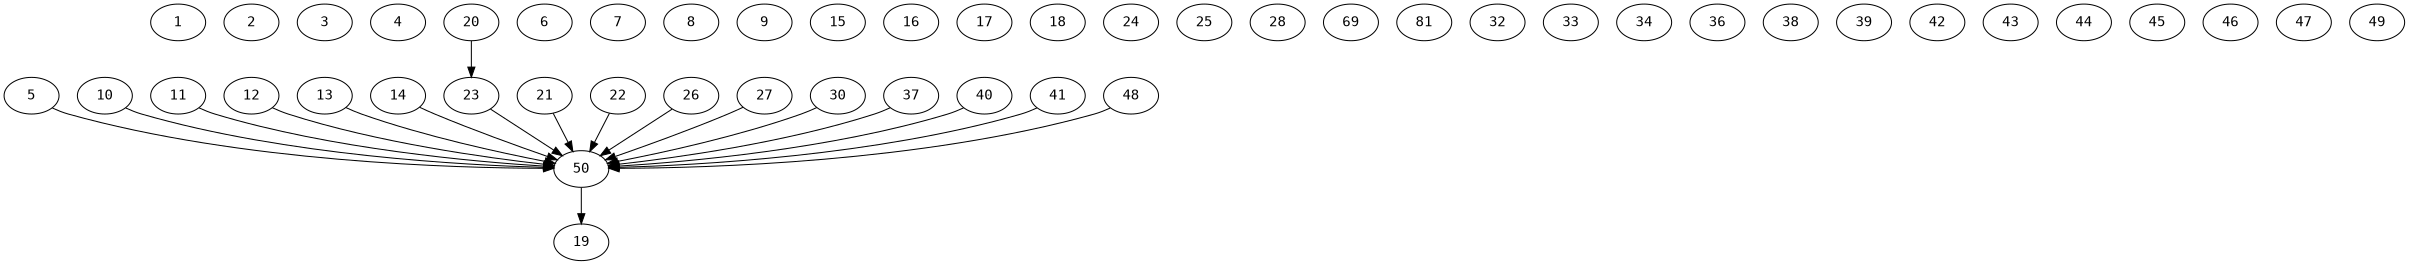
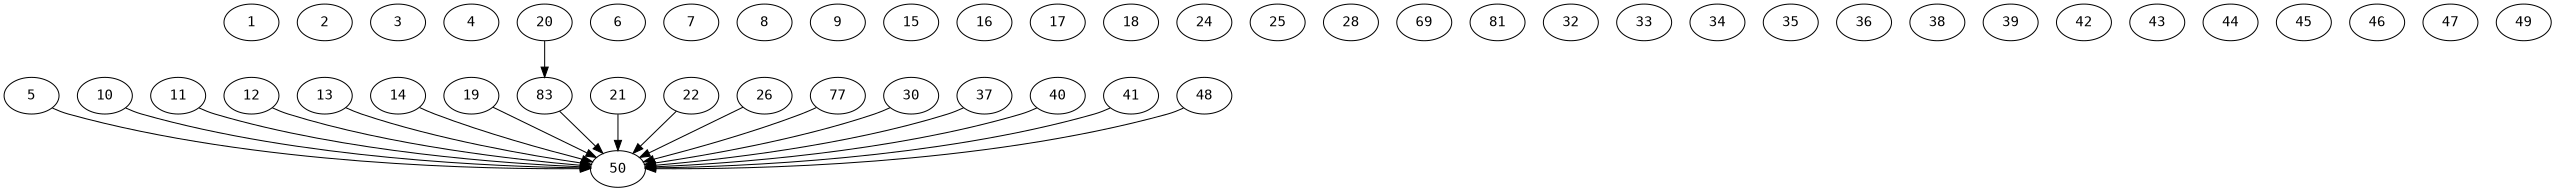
node "35": added
node "23": label "23" -> "83"
node "27": label "27" -> "77"
edge "50" -> "19": reversed
